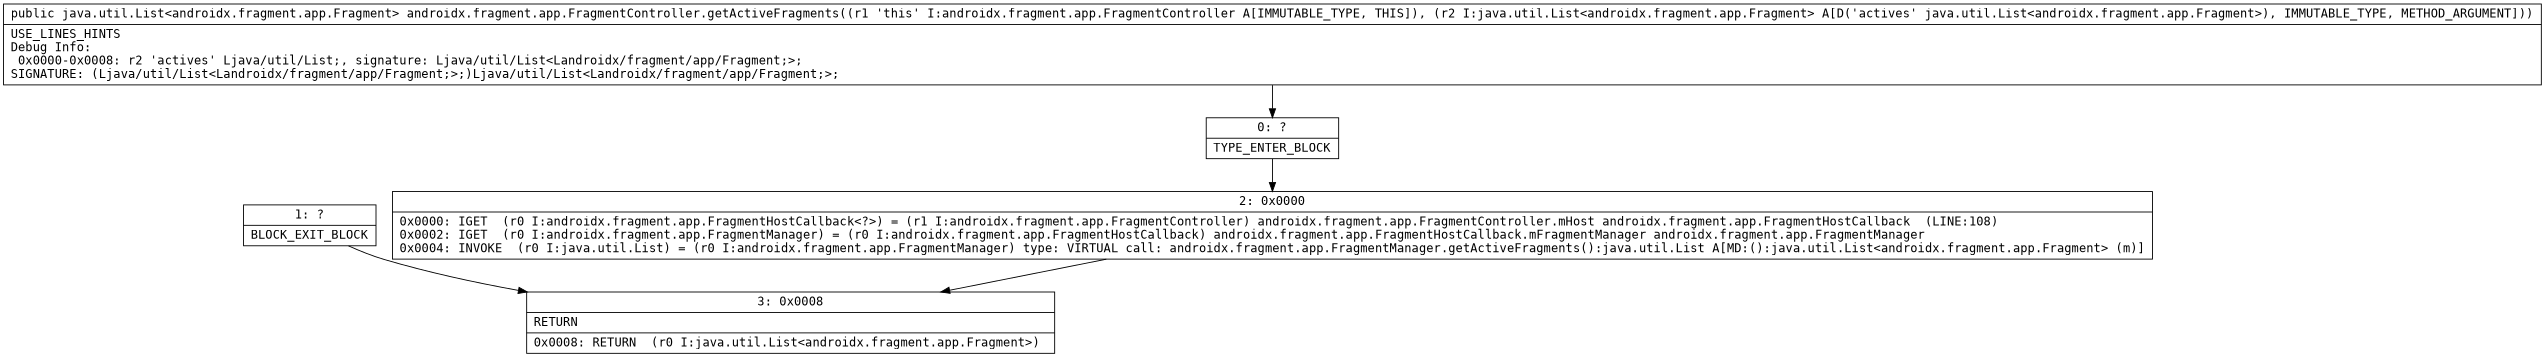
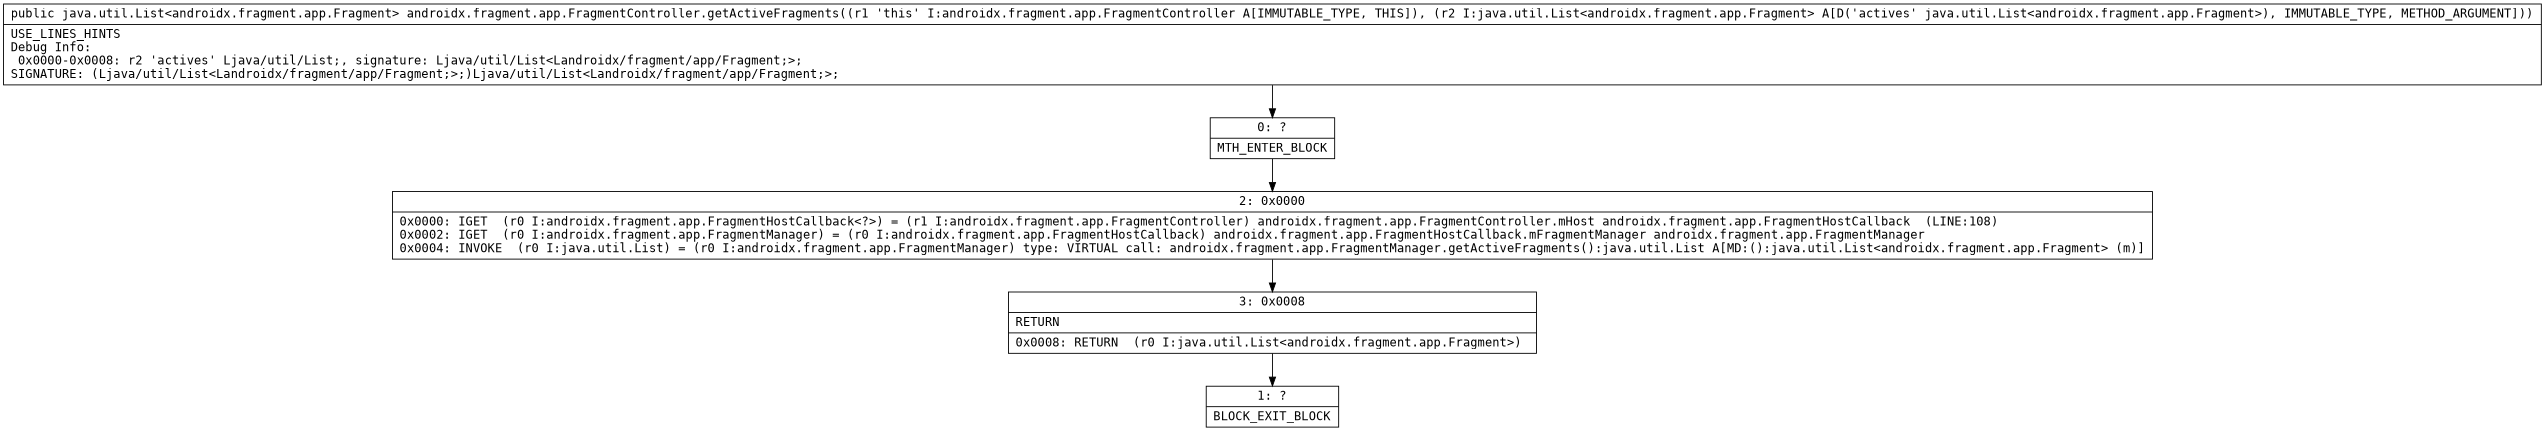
node "0: ?": text "TYPE_ENTER_BLOCK" -> "MTH_ENTER_BLOCK"
edge "1: ?" -> "3: 0x0008": reversed
